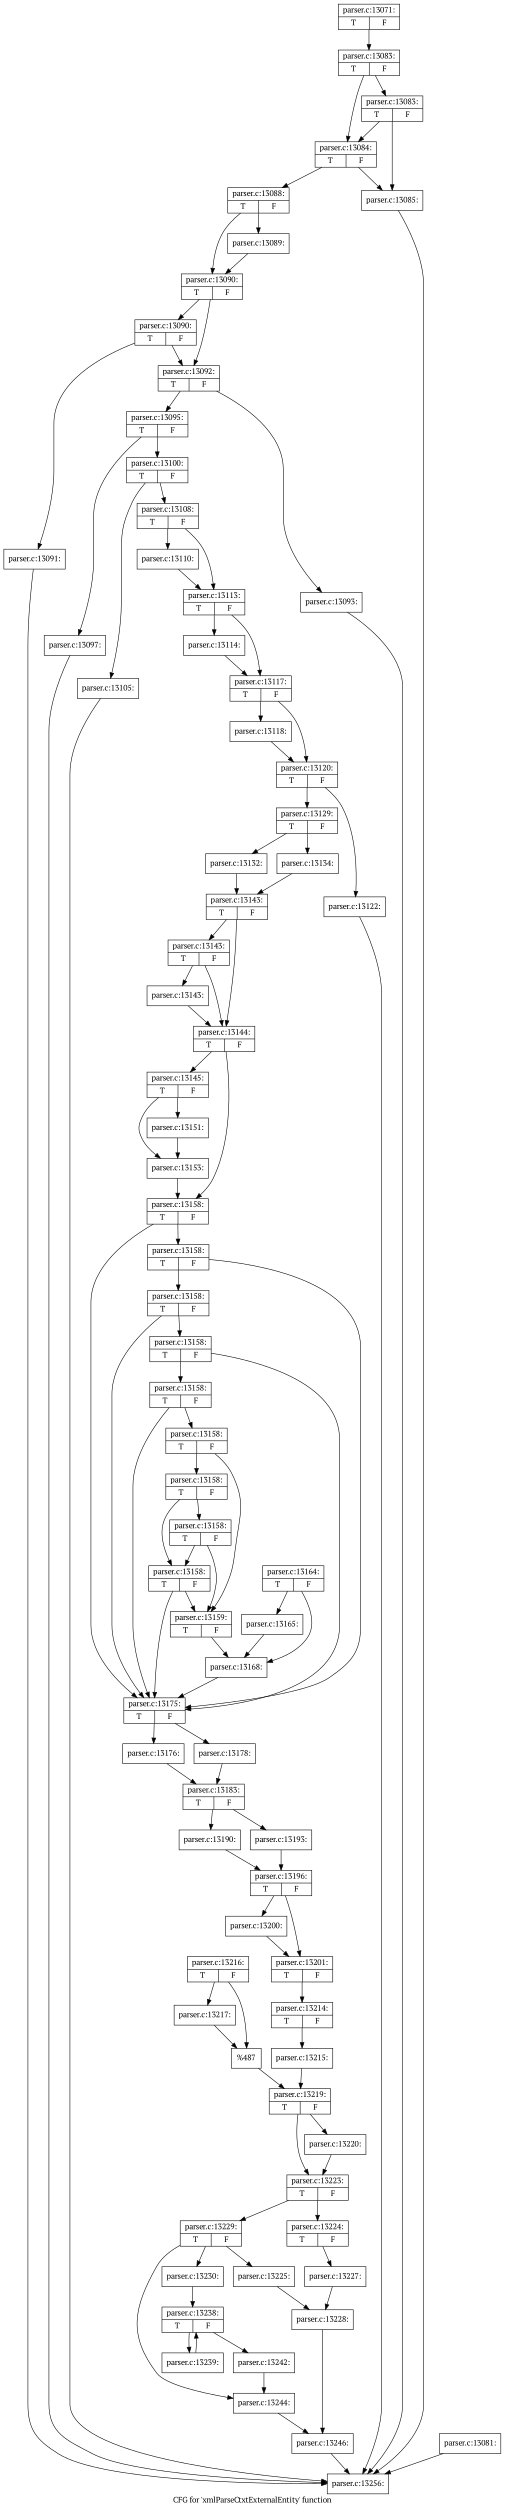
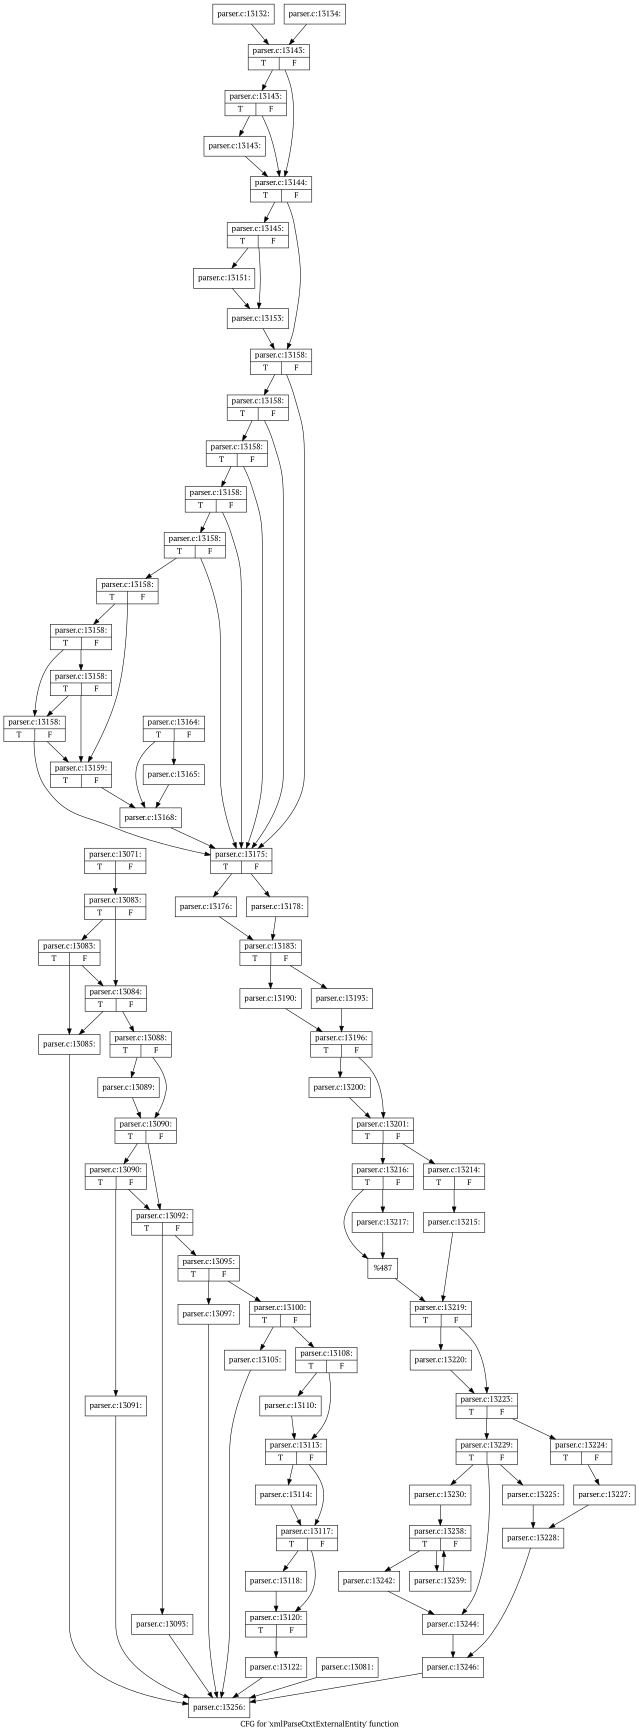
node "parser.c:13129:": removed
edge "parser.c:13201:" -> "parser.c:13216:": added
